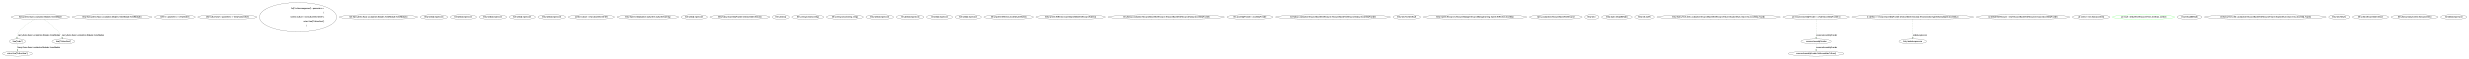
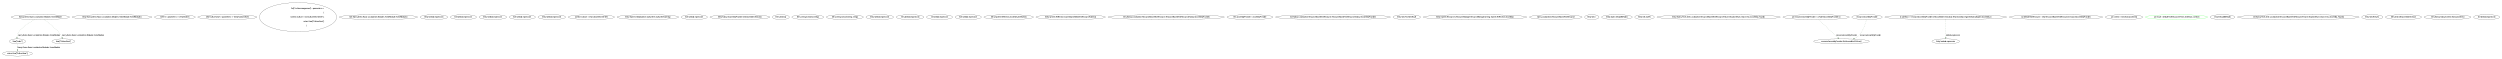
edge "var resourceAssemblyProvider = A.Fake<IAssemblyProvider>()" -> "resourceAssemblyProvider": now "var resourceAssemblyProvider = A.Fake<IAssemblyProvider>()" -> "resourceAssemblyProvider.GetAssembliesToScan()"
